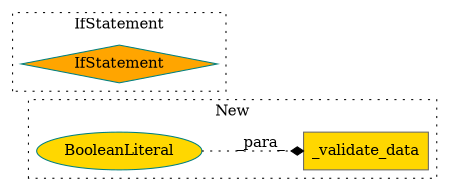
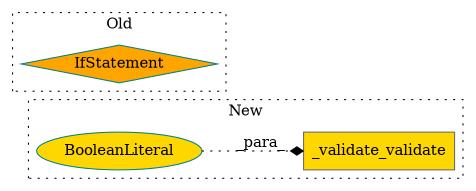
cluster "IfStatement": label "IfStatement" -> "Old"
node "_validate_data": label "_validate_data" -> "_validate_validate"
